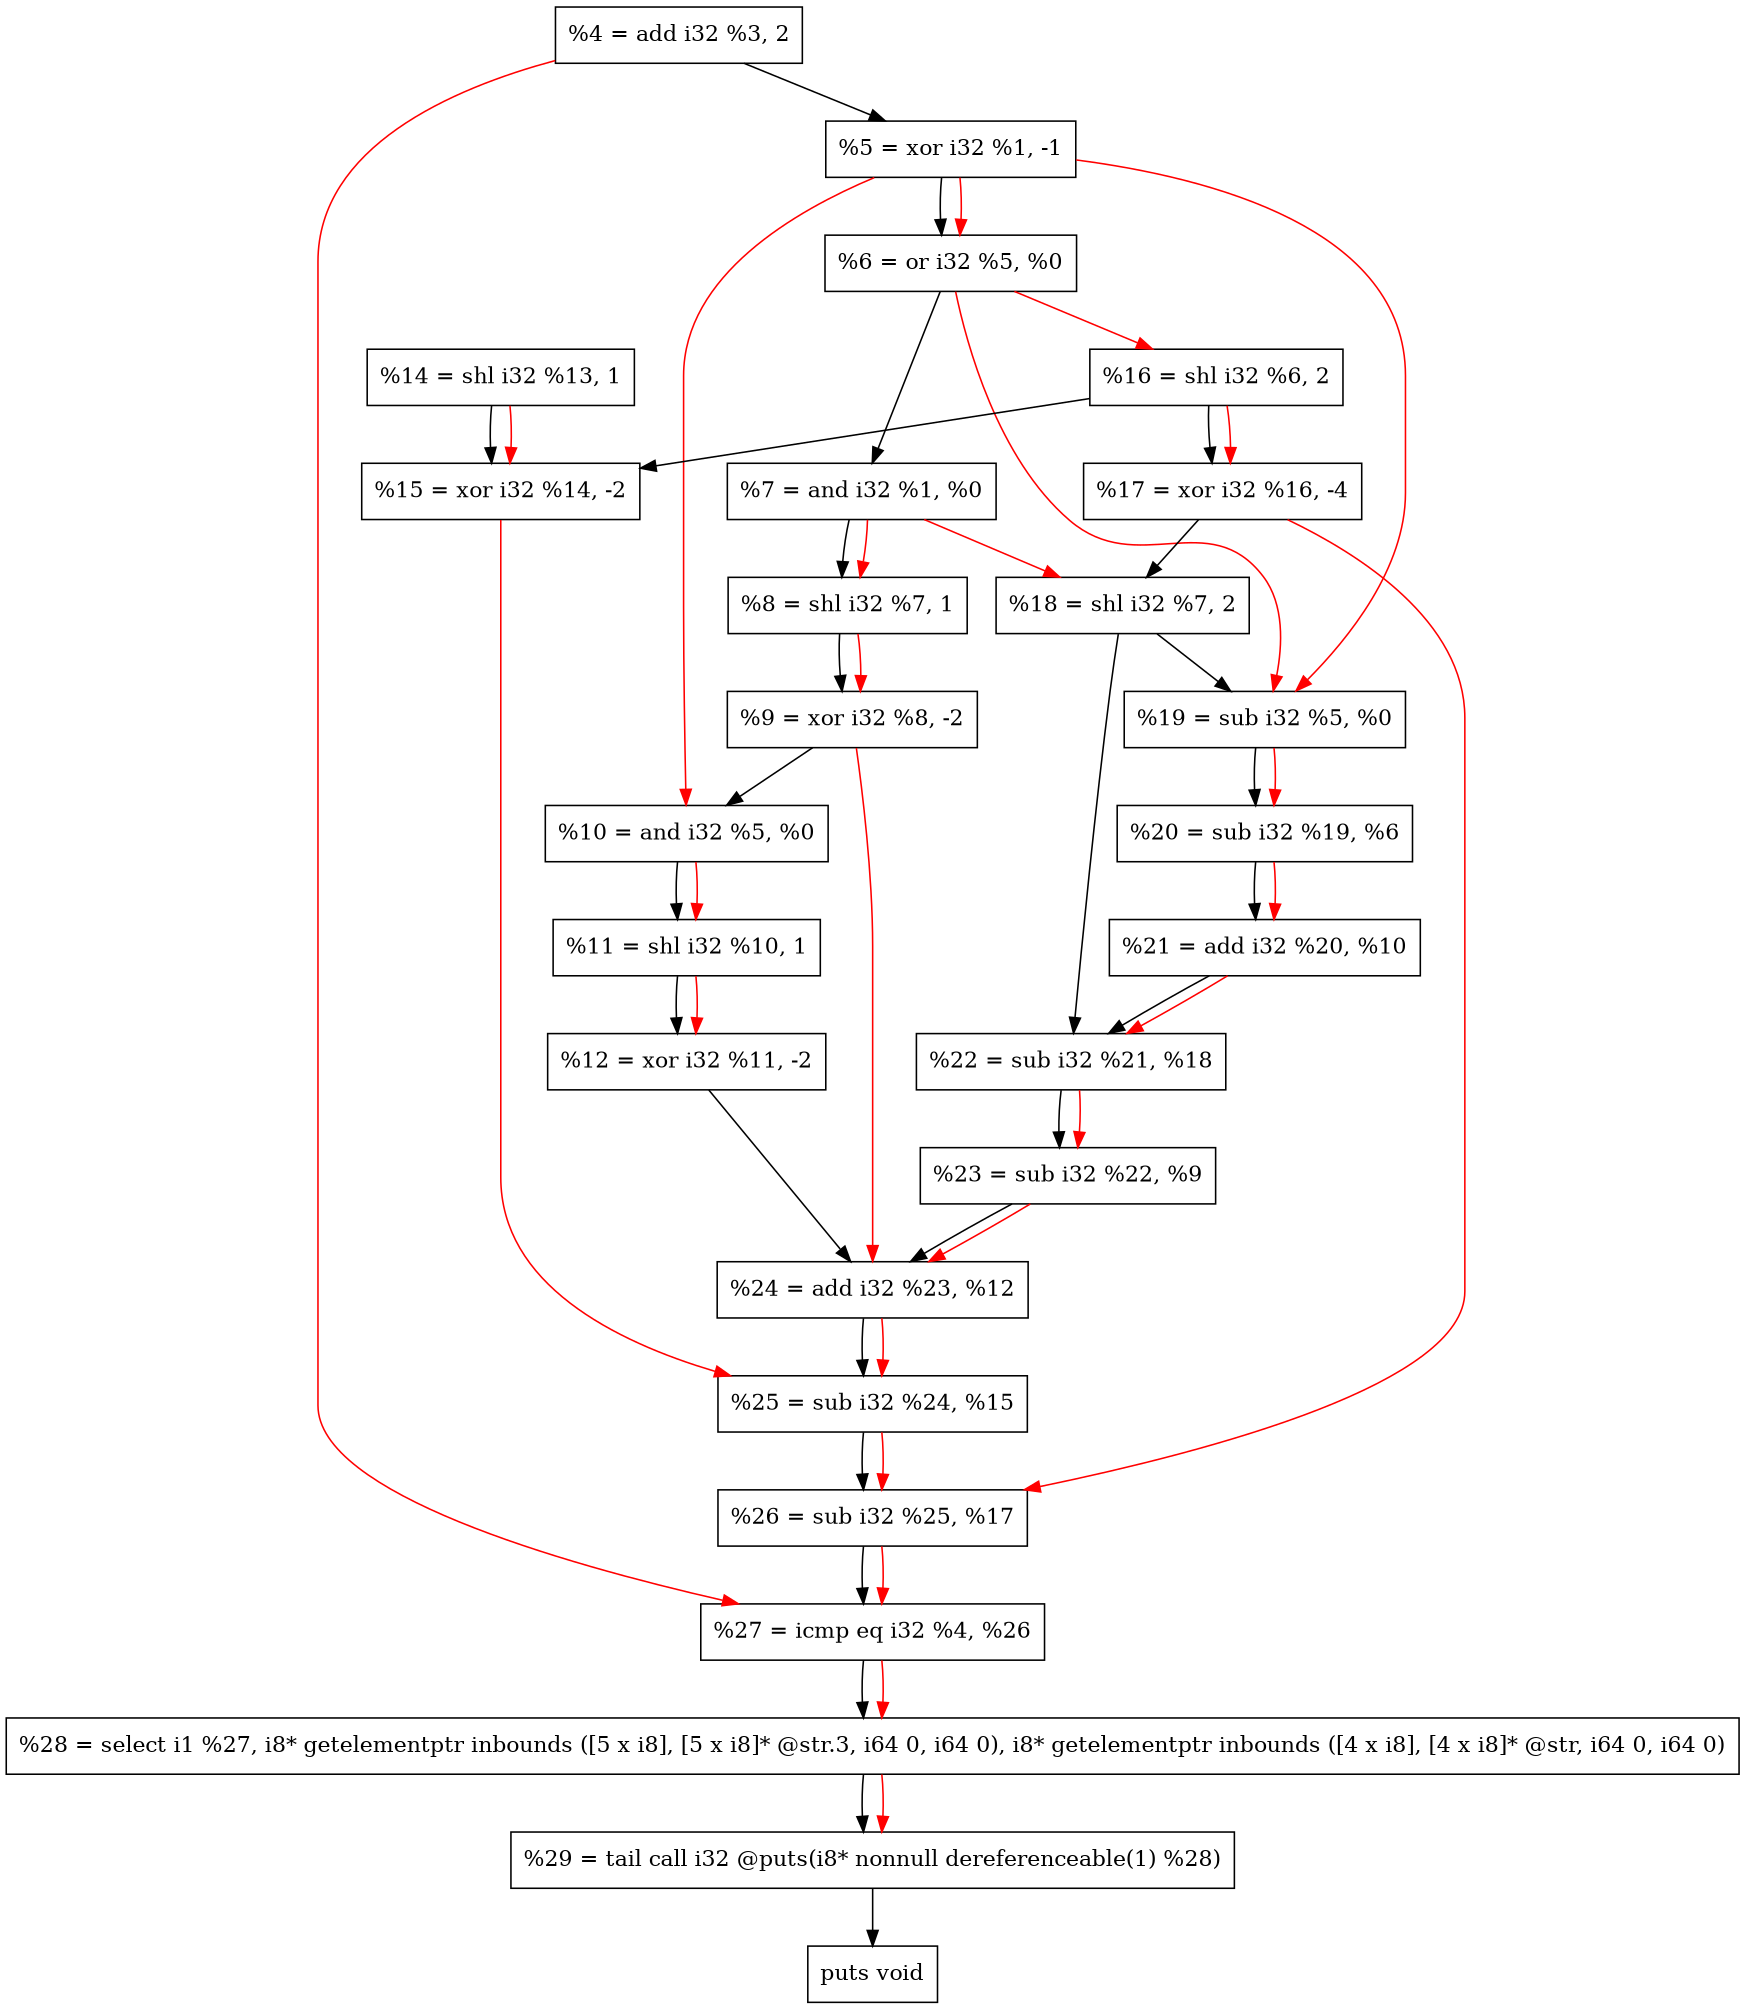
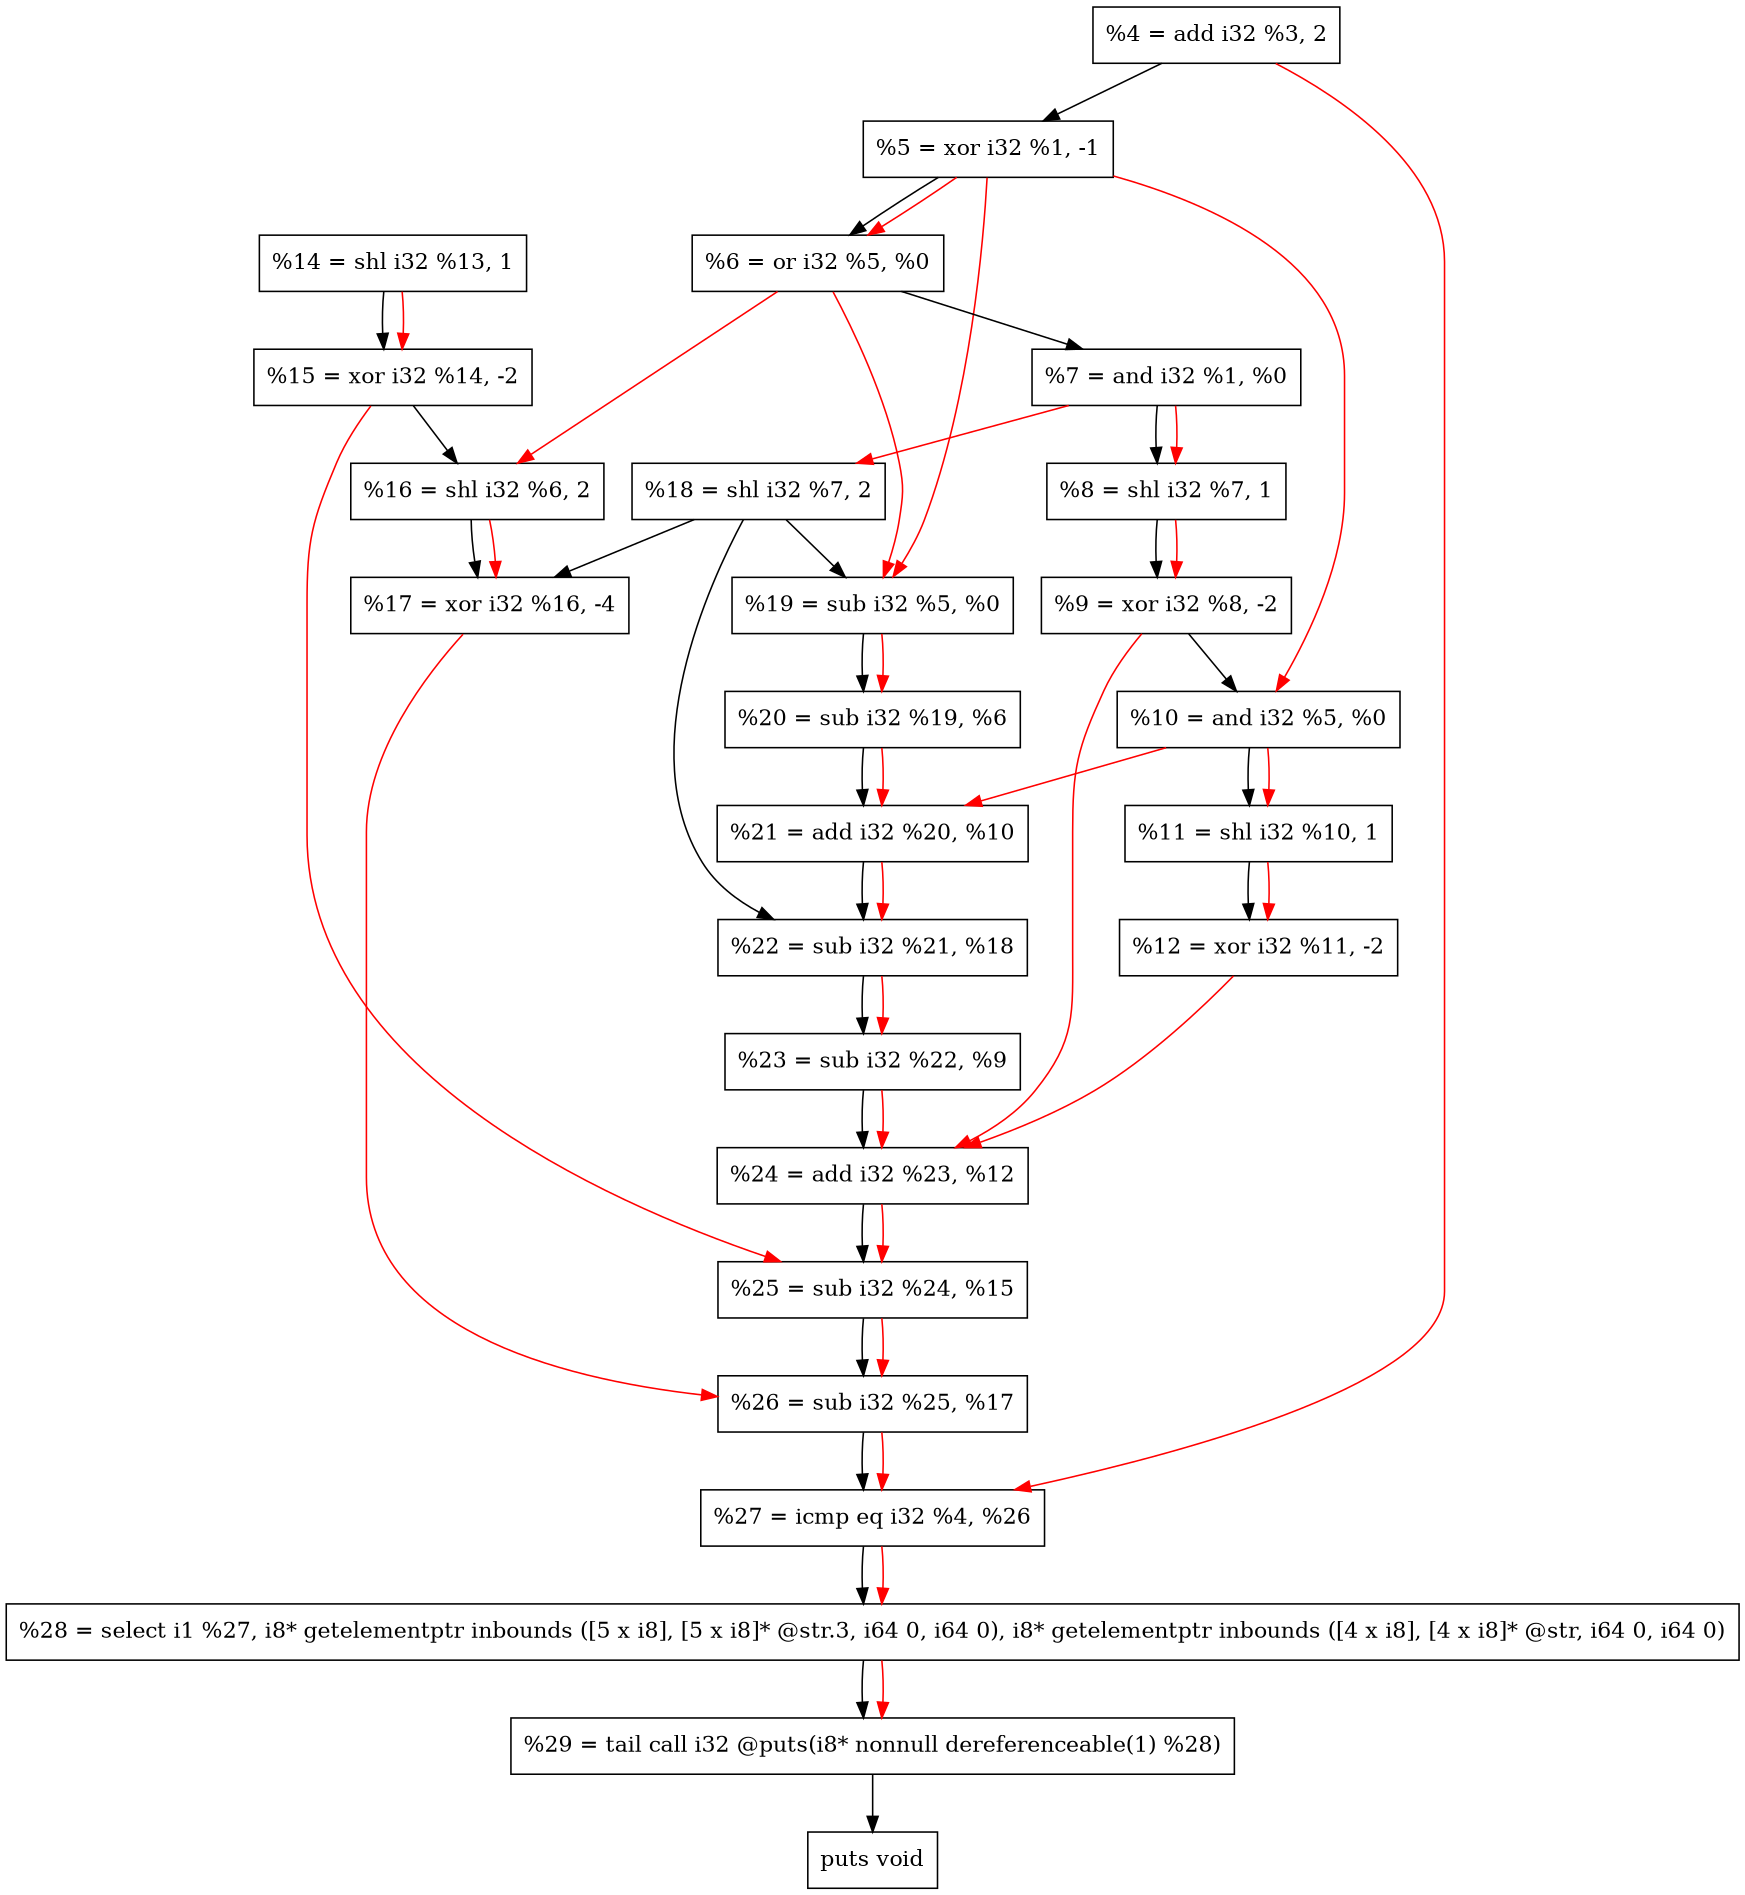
edge "%16 = shl i32 %6, 2" -> "%15 = xor i32 %14, -2": reversed
edge "%17 = xor i32 %16, -4" -> "%18 = shl i32 %7, 2": reversed
edge "%10 = and i32 %5, %0" -> "%21 = add i32 %20, %10": added
edge "%12 = xor i32 %11, -2" -> "%24 = add i32 %23, %12": color black -> red
